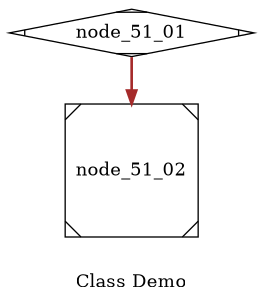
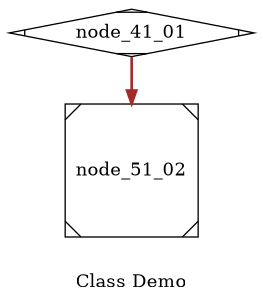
node "node_51_01": label "node_51_01" -> "node_41_01"
